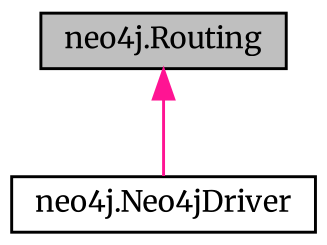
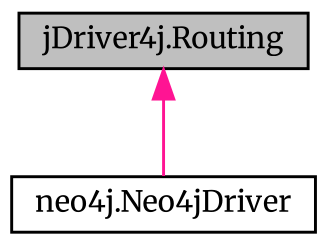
node "neo4j.Routing": label "neo4j.Routing" -> "jDriver4j.Routing"
